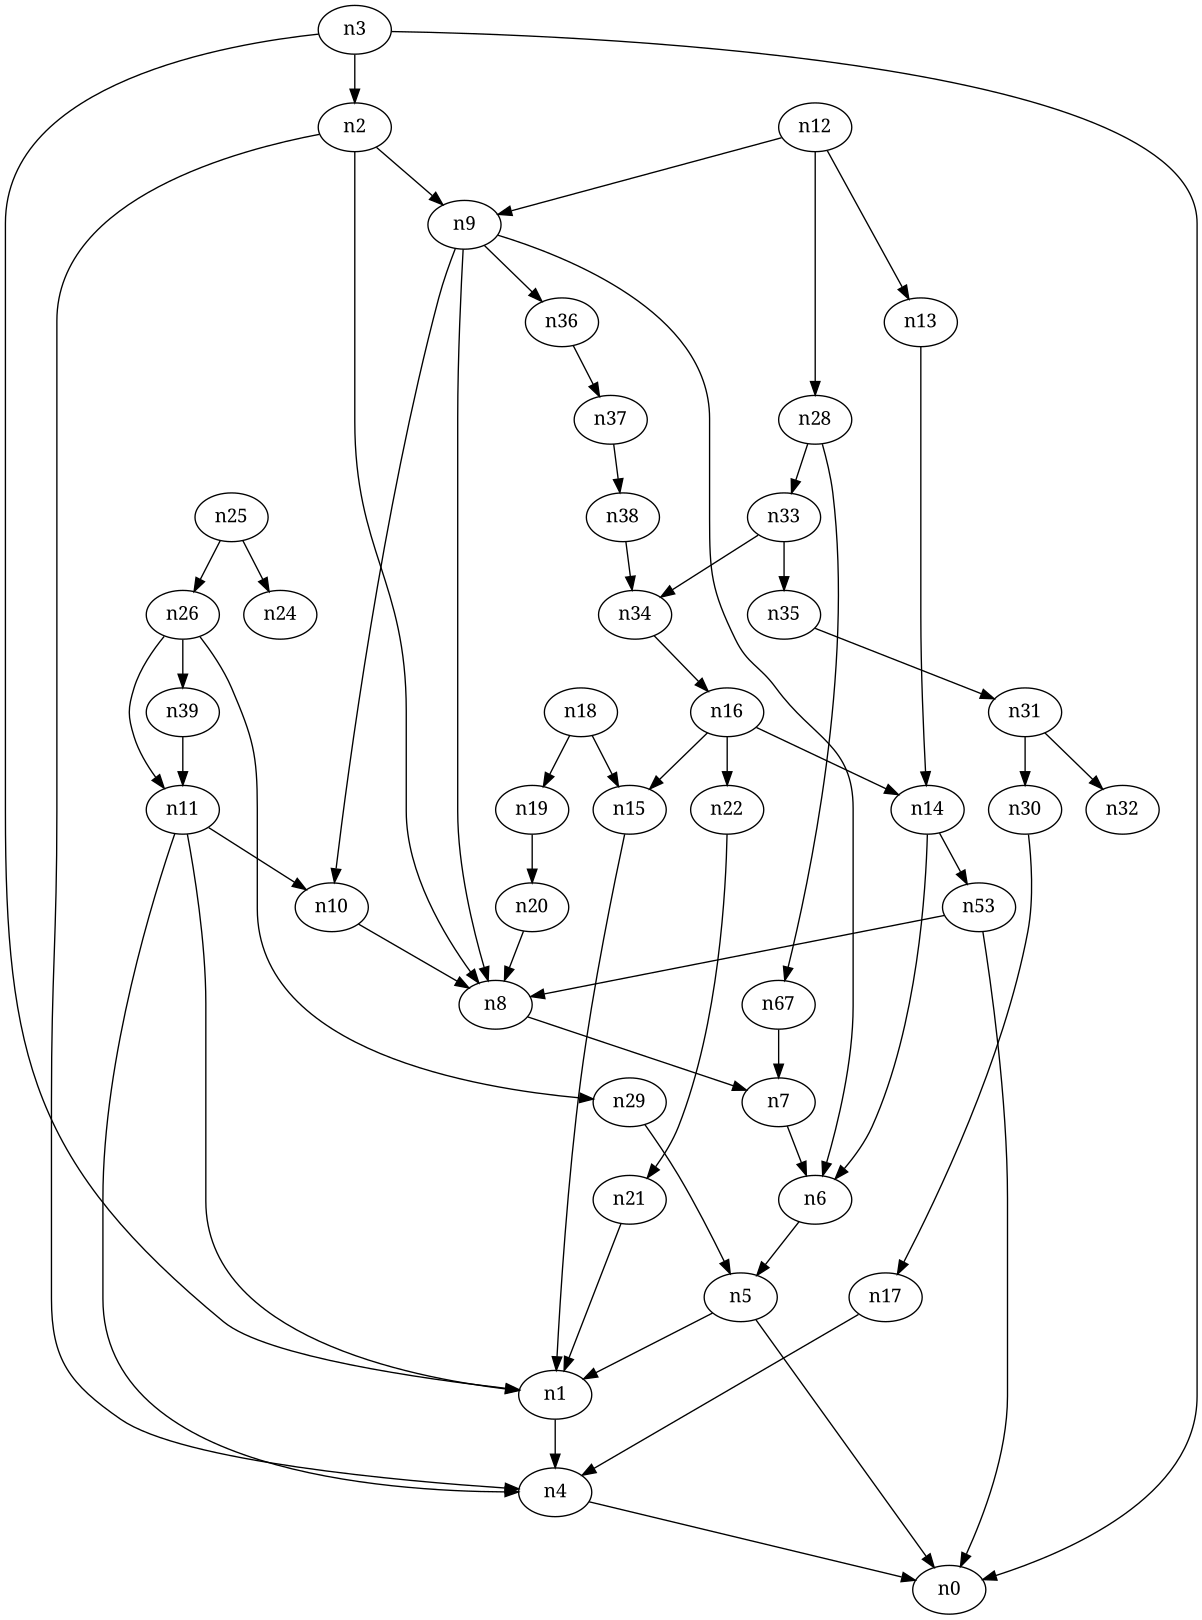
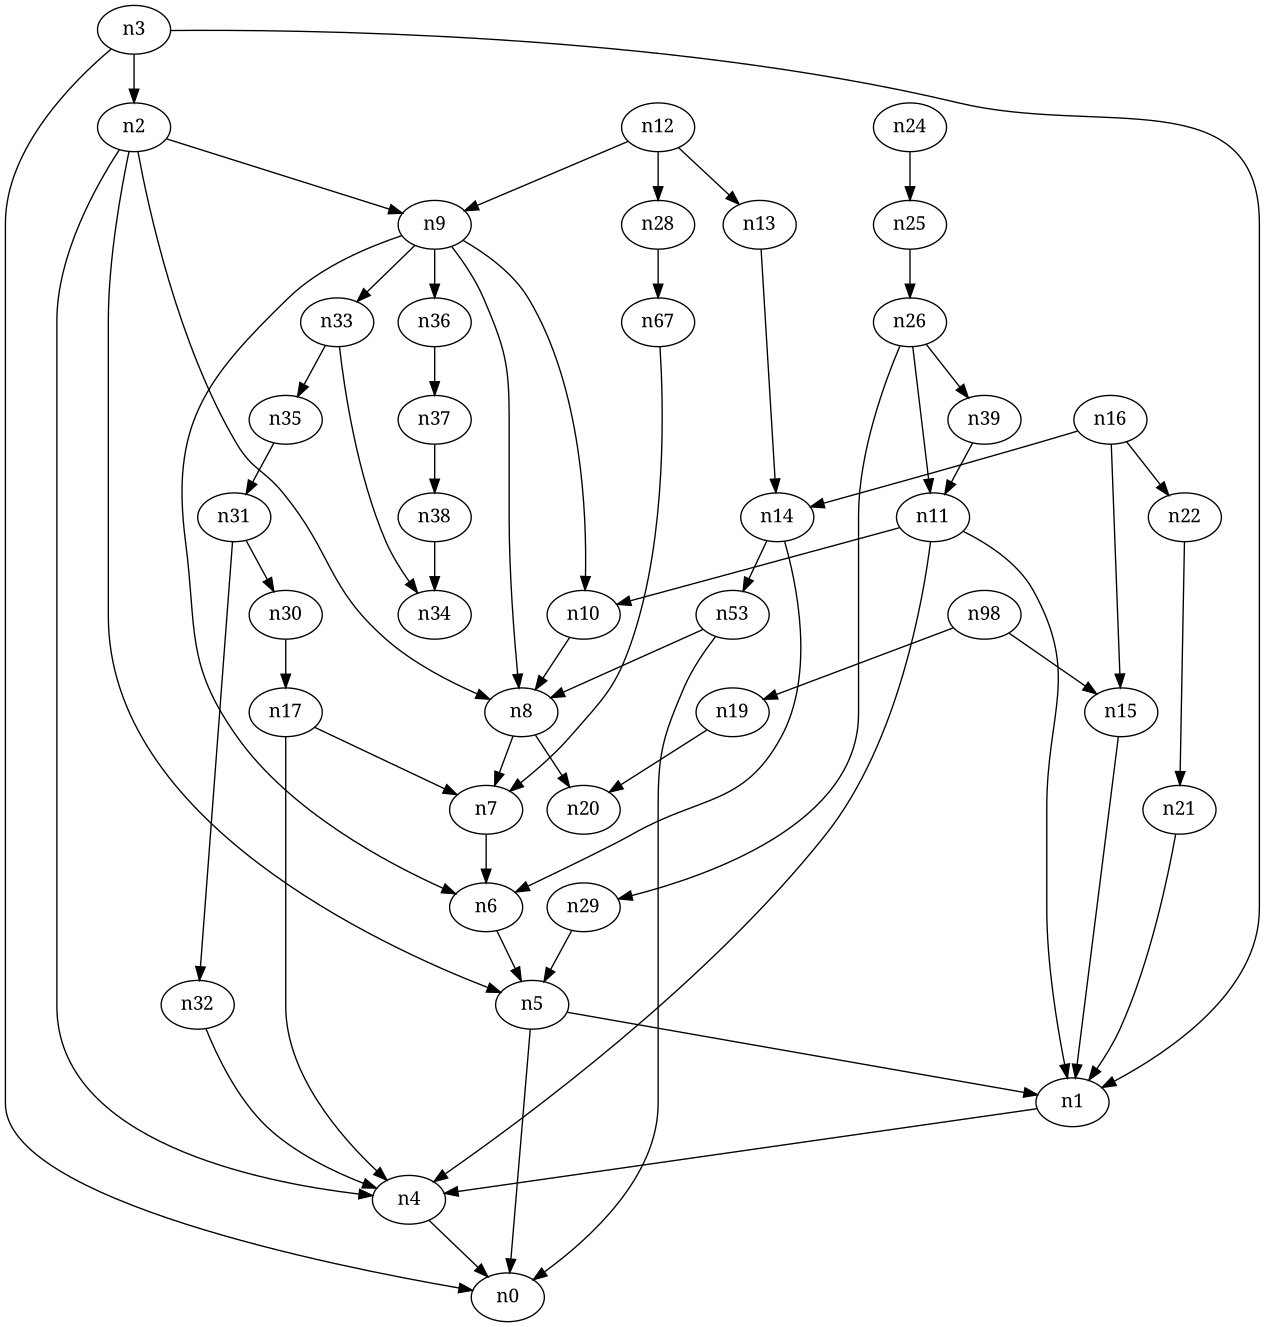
edge "n28" -> "n33": now "n9" -> "n33"
edge "n25" -> "n24": reversed
edge "n34" -> "n16": removed
edge "n2" -> "n5": added
node "n18": label "n18" -> "n98"
edge "n17" -> "n7": added
edge "n20" -> "n8": reversed
edge "n32" -> "n4": added
